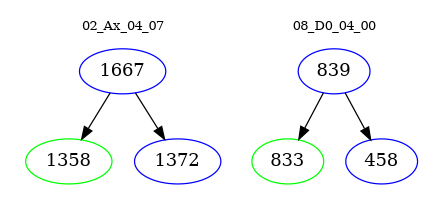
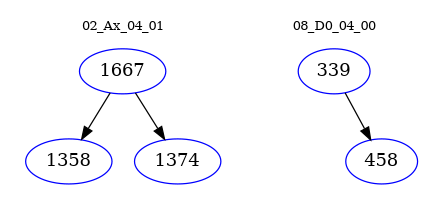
cluster "02_Ax_04_07": label "02_Ax_04_07" -> "02_Ax_04_01"
node "839": label "839" -> "339"
node "1358": color green -> blue
node "1372": label "1372" -> "1374"
node "833": removed
